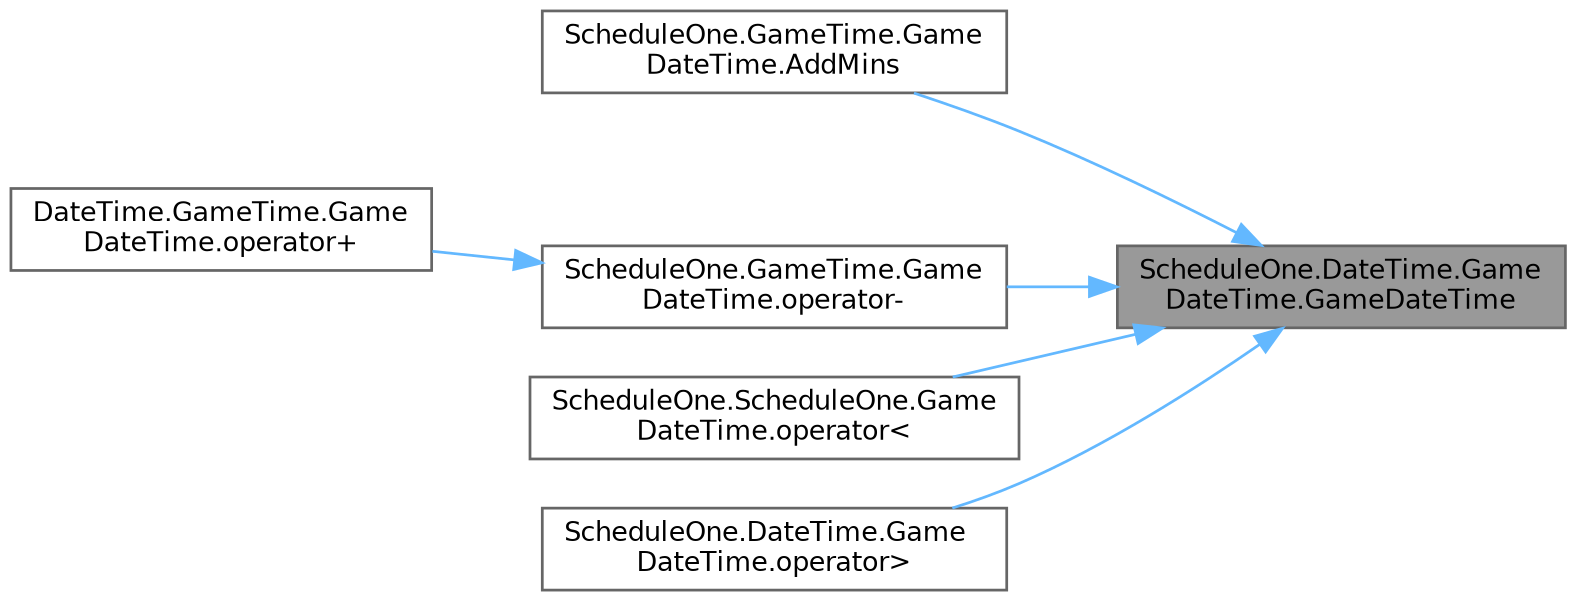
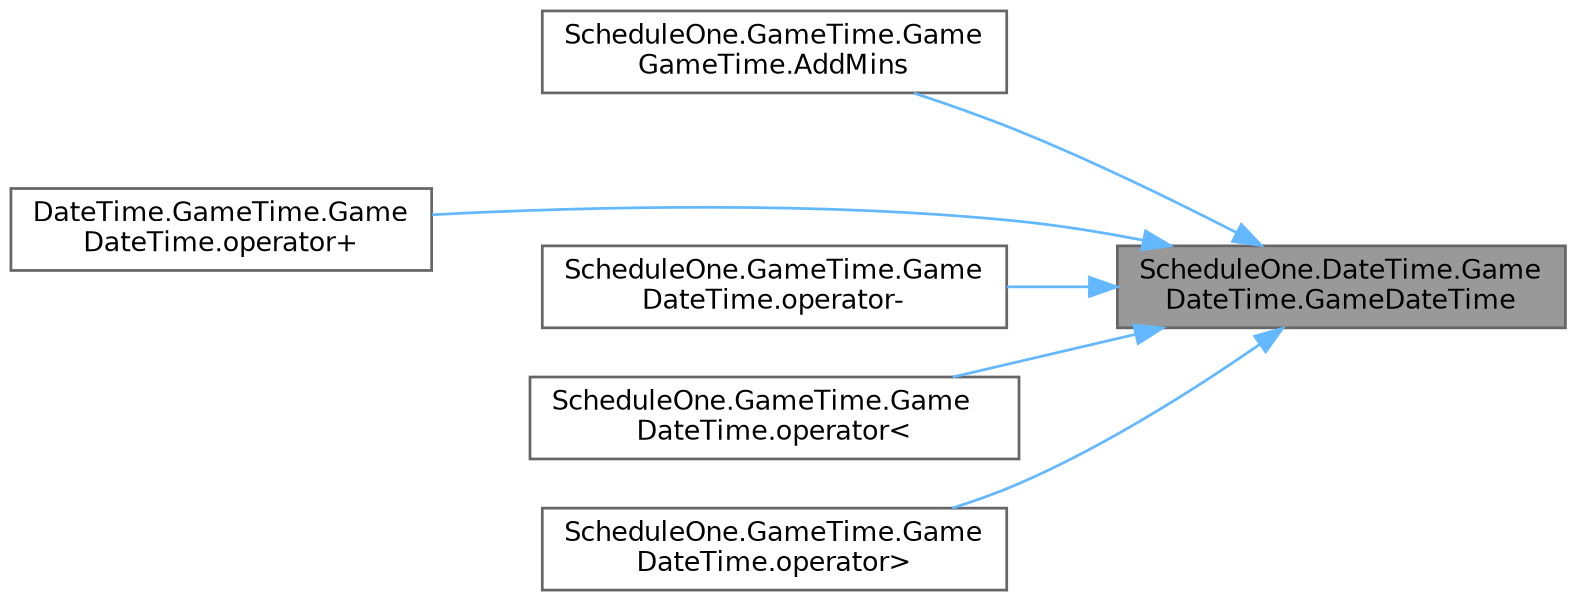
node "ScheduleOne.GameTime.Game DateTime.AddMins": label "ScheduleOne.GameTime.Game DateTime.AddMins" -> "ScheduleOne.GameTime.Game GameTime.AddMins"
edge "DateTime.GameTime.Game DateTime.operator+" -> "ScheduleOne.GameTime.Game DateTime.operator-": now "DateTime.GameTime.Game DateTime.operator+" -> "ScheduleOne.DateTime.Game DateTime.GameDateTime"
node "ScheduleOne.ScheduleOne.Game DateTime.operator<": label "ScheduleOne.ScheduleOne.Game DateTime.operator<" -> "ScheduleOne.GameTime.Game DateTime.operator<"
node "ScheduleOne.DateTime.Game DateTime.operator>": label "ScheduleOne.DateTime.Game DateTime.operator>" -> "ScheduleOne.GameTime.Game DateTime.operator>"
